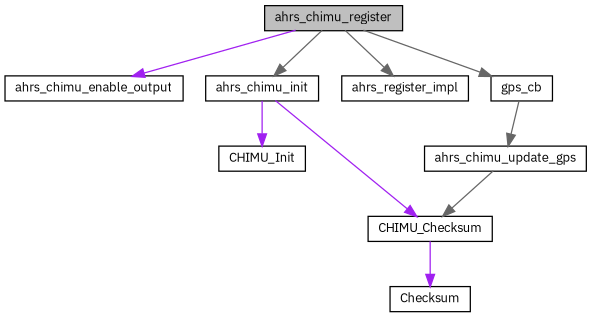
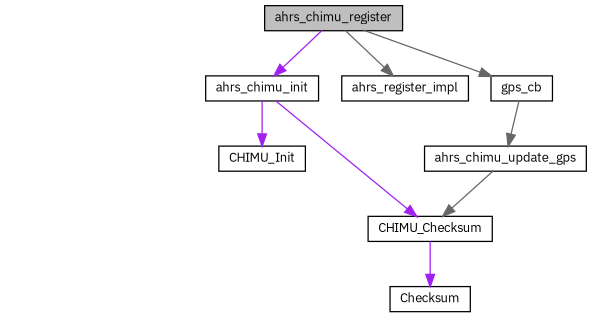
edge "ahrs_chimu_register" -> "ahrs_chimu_init": color gray40 -> purple
node "ahrs_chimu_enable_output": removed
